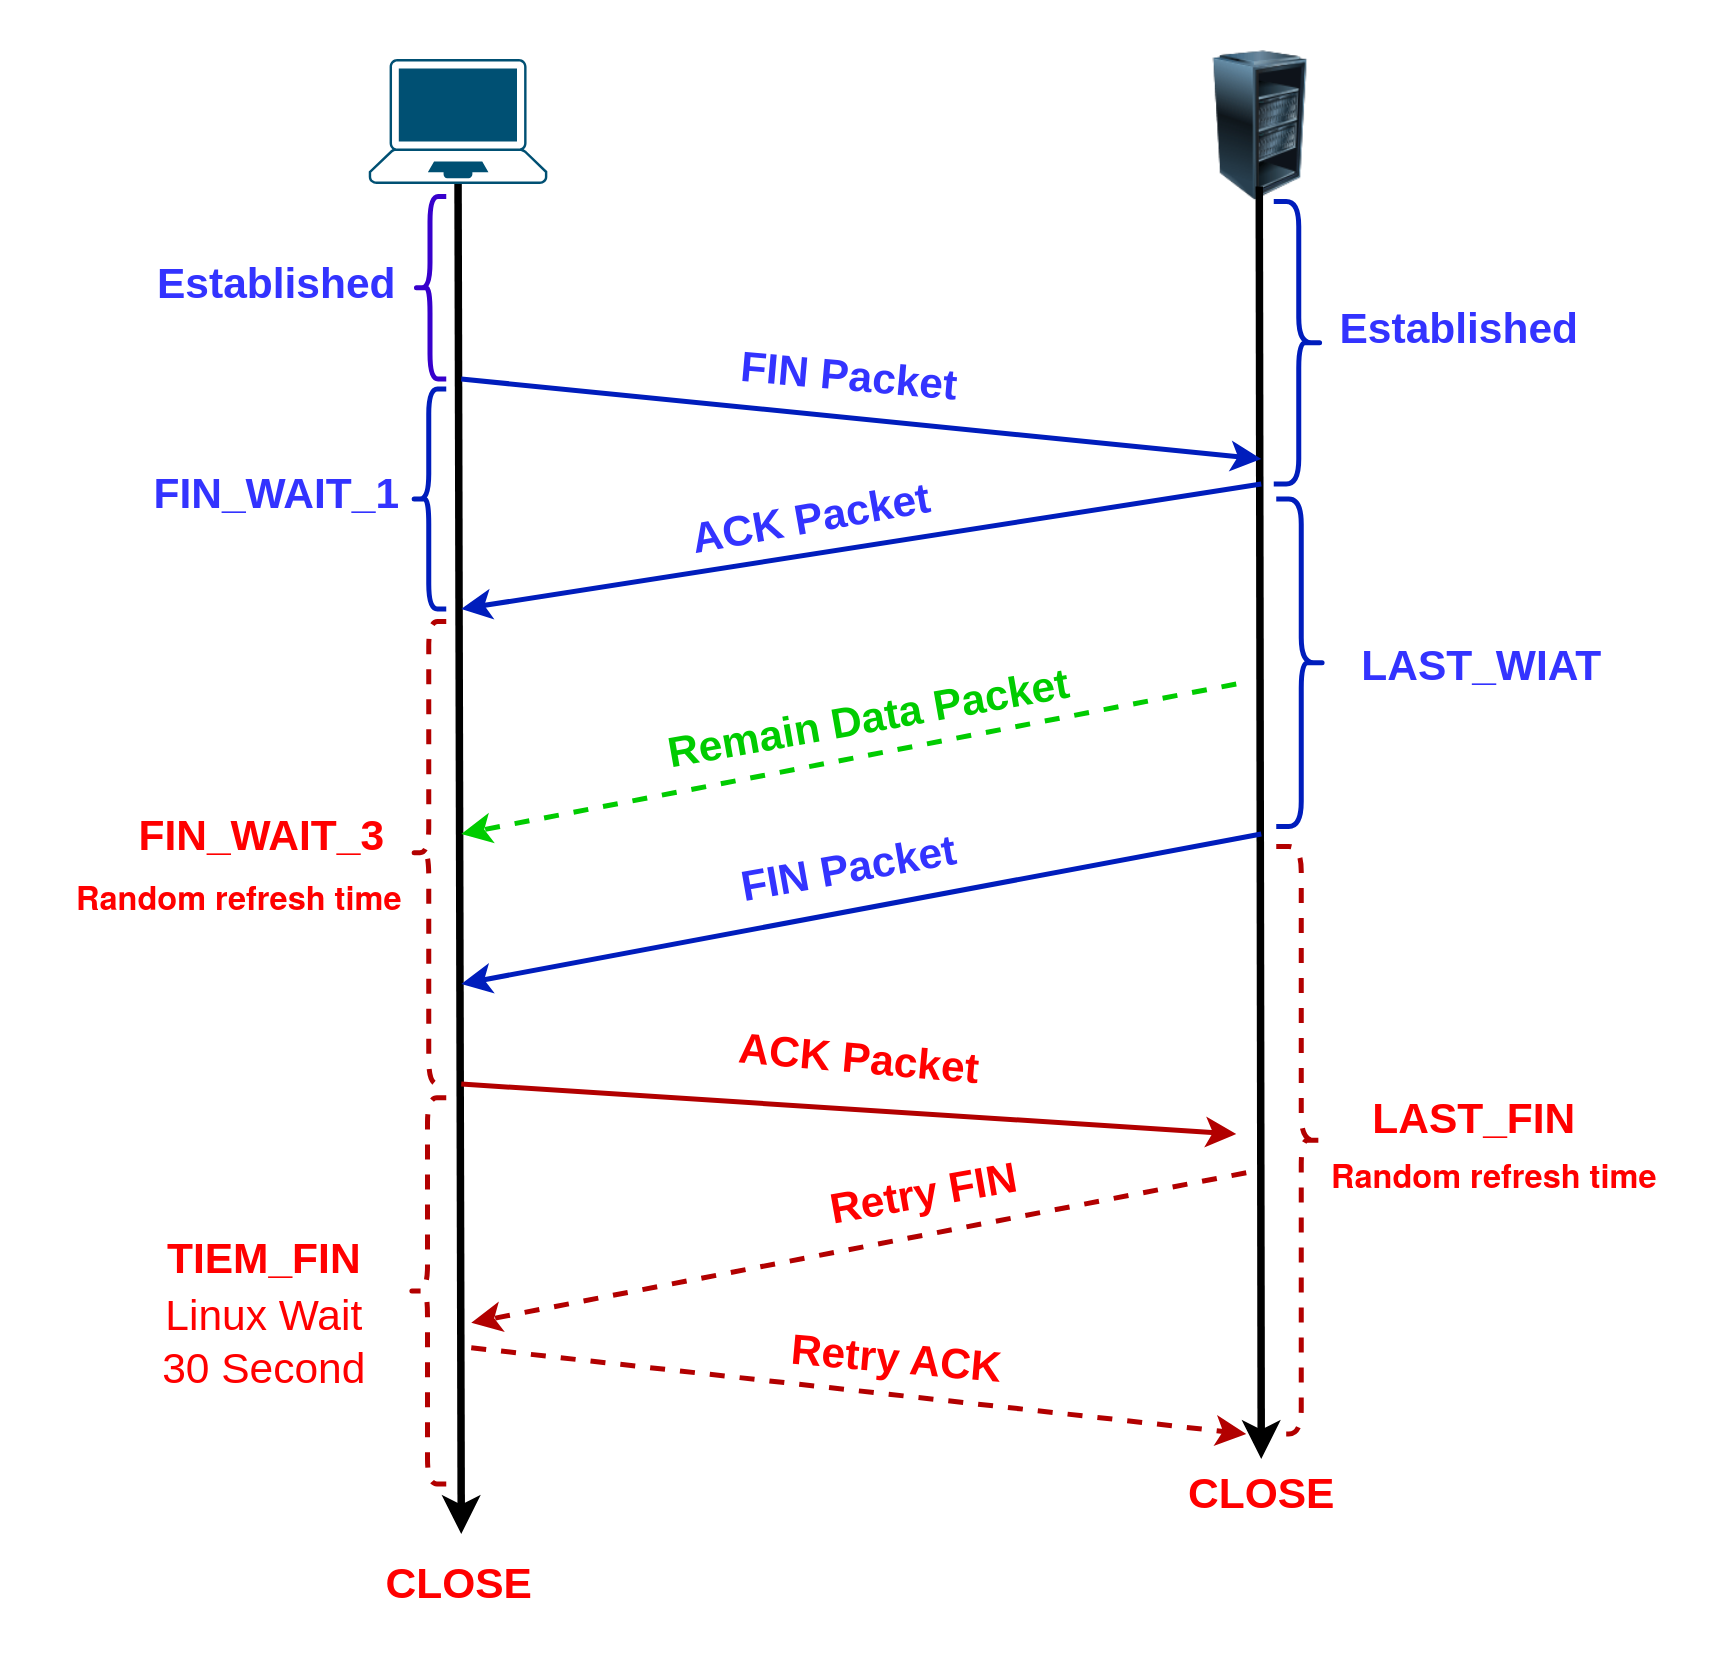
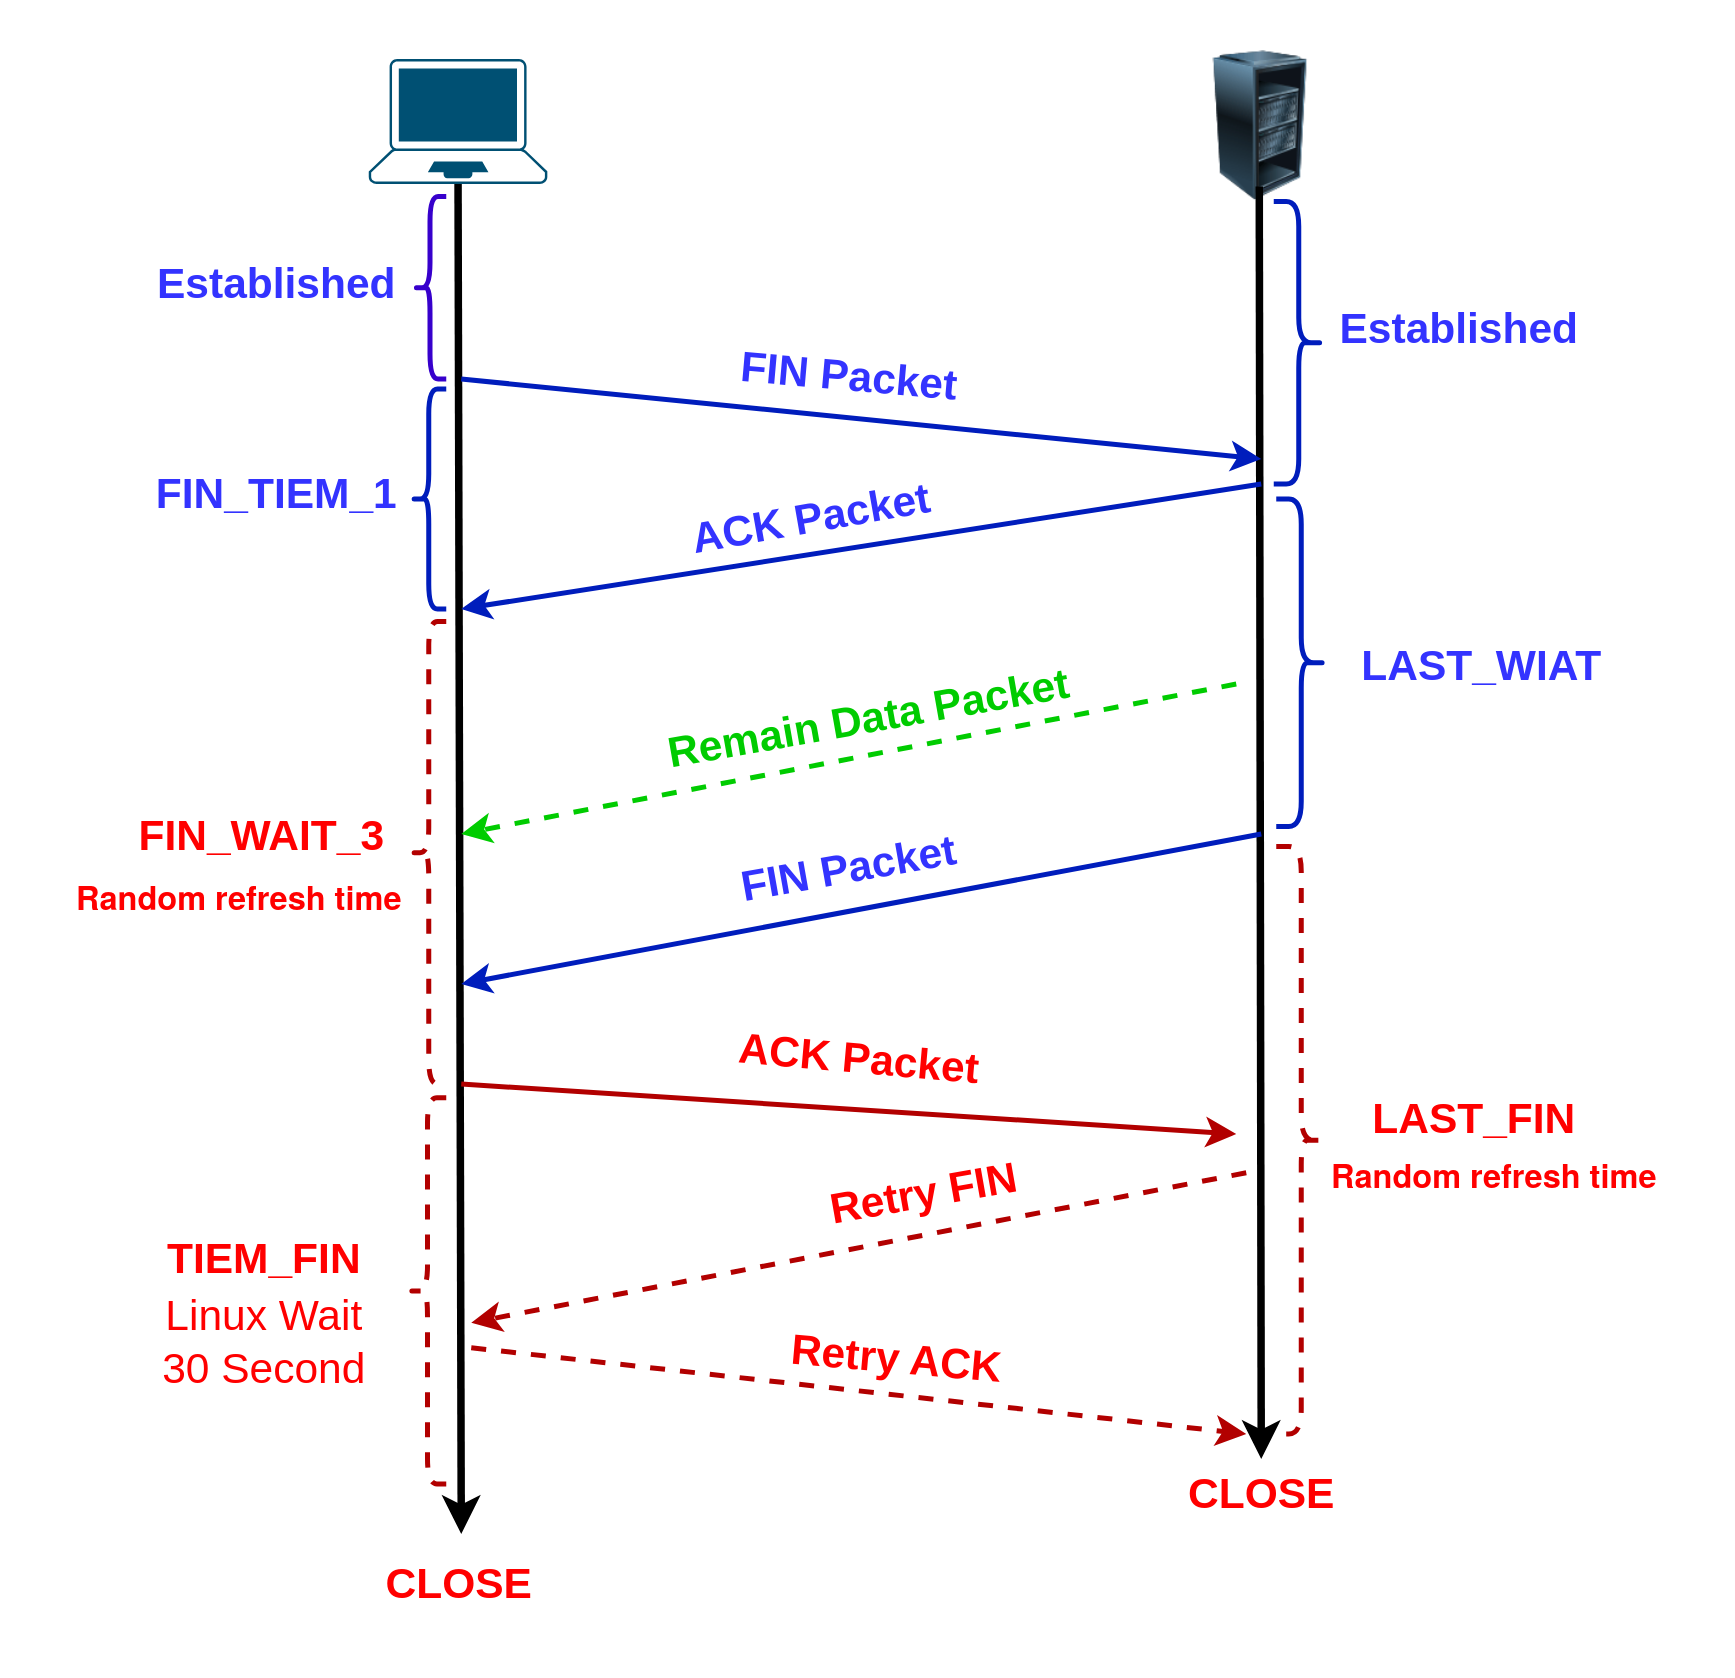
node "FIN_WAIT_1": label "FIN_WAIT_1" -> "FIN_TIEM_1"
